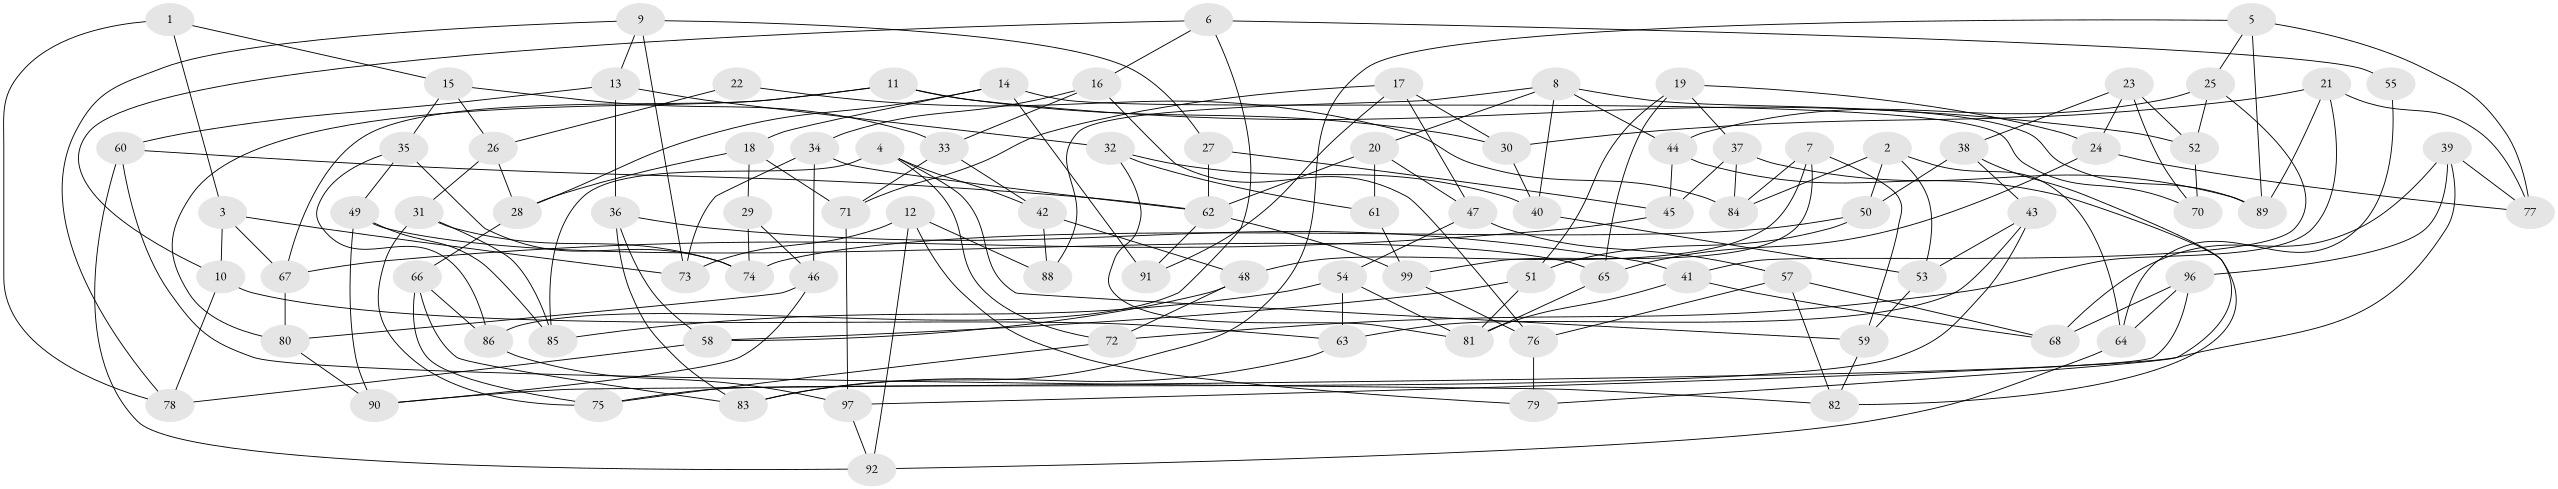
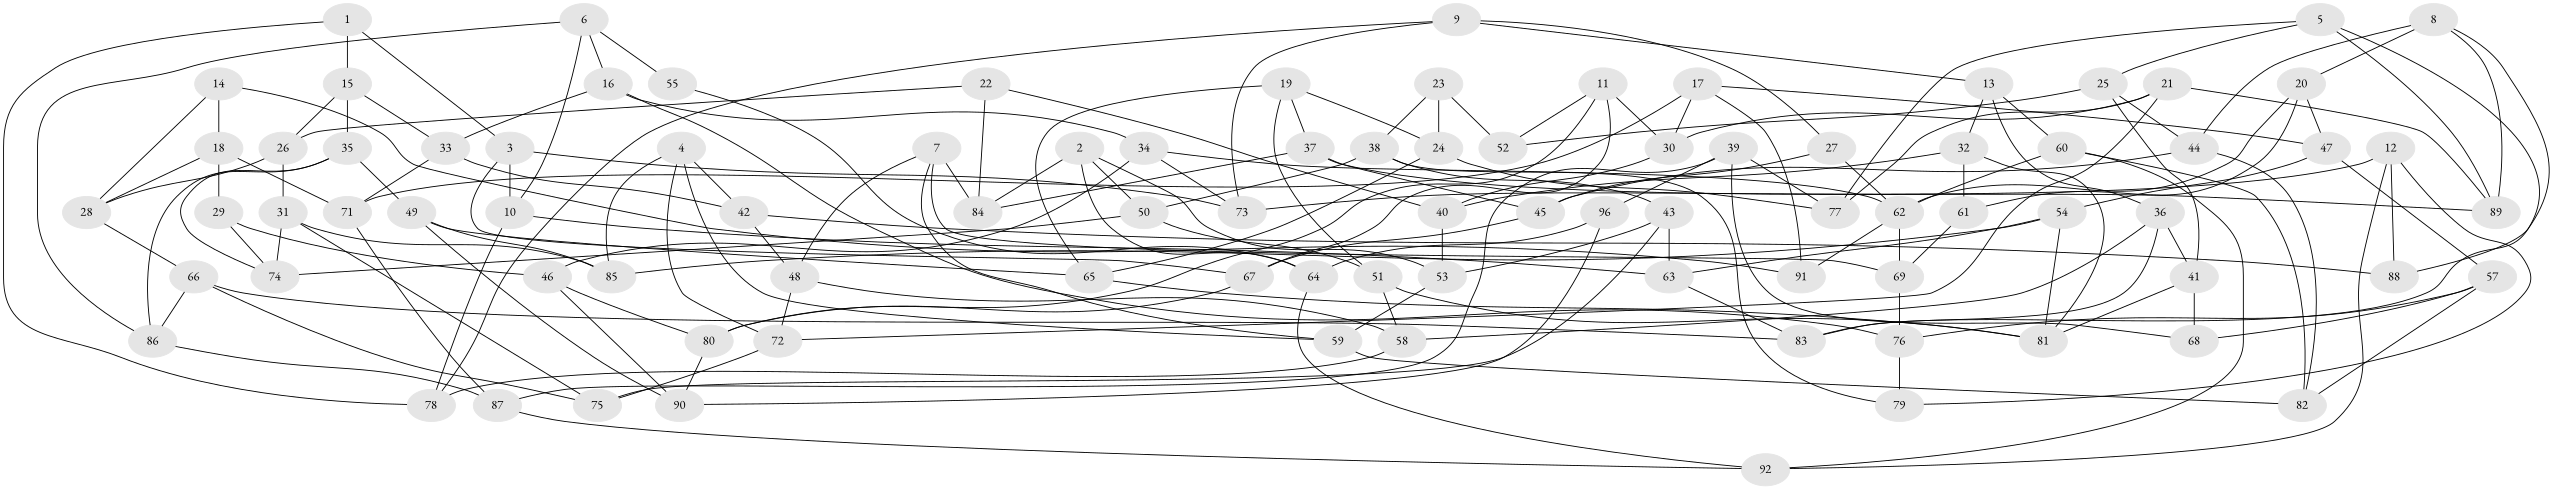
edge "8" -- "40": now "22" -- "40"
node "70": removed
node "99": label "99" -> "69"
edge "96" -- "68": removed
node "97": label "97" -> "87"
